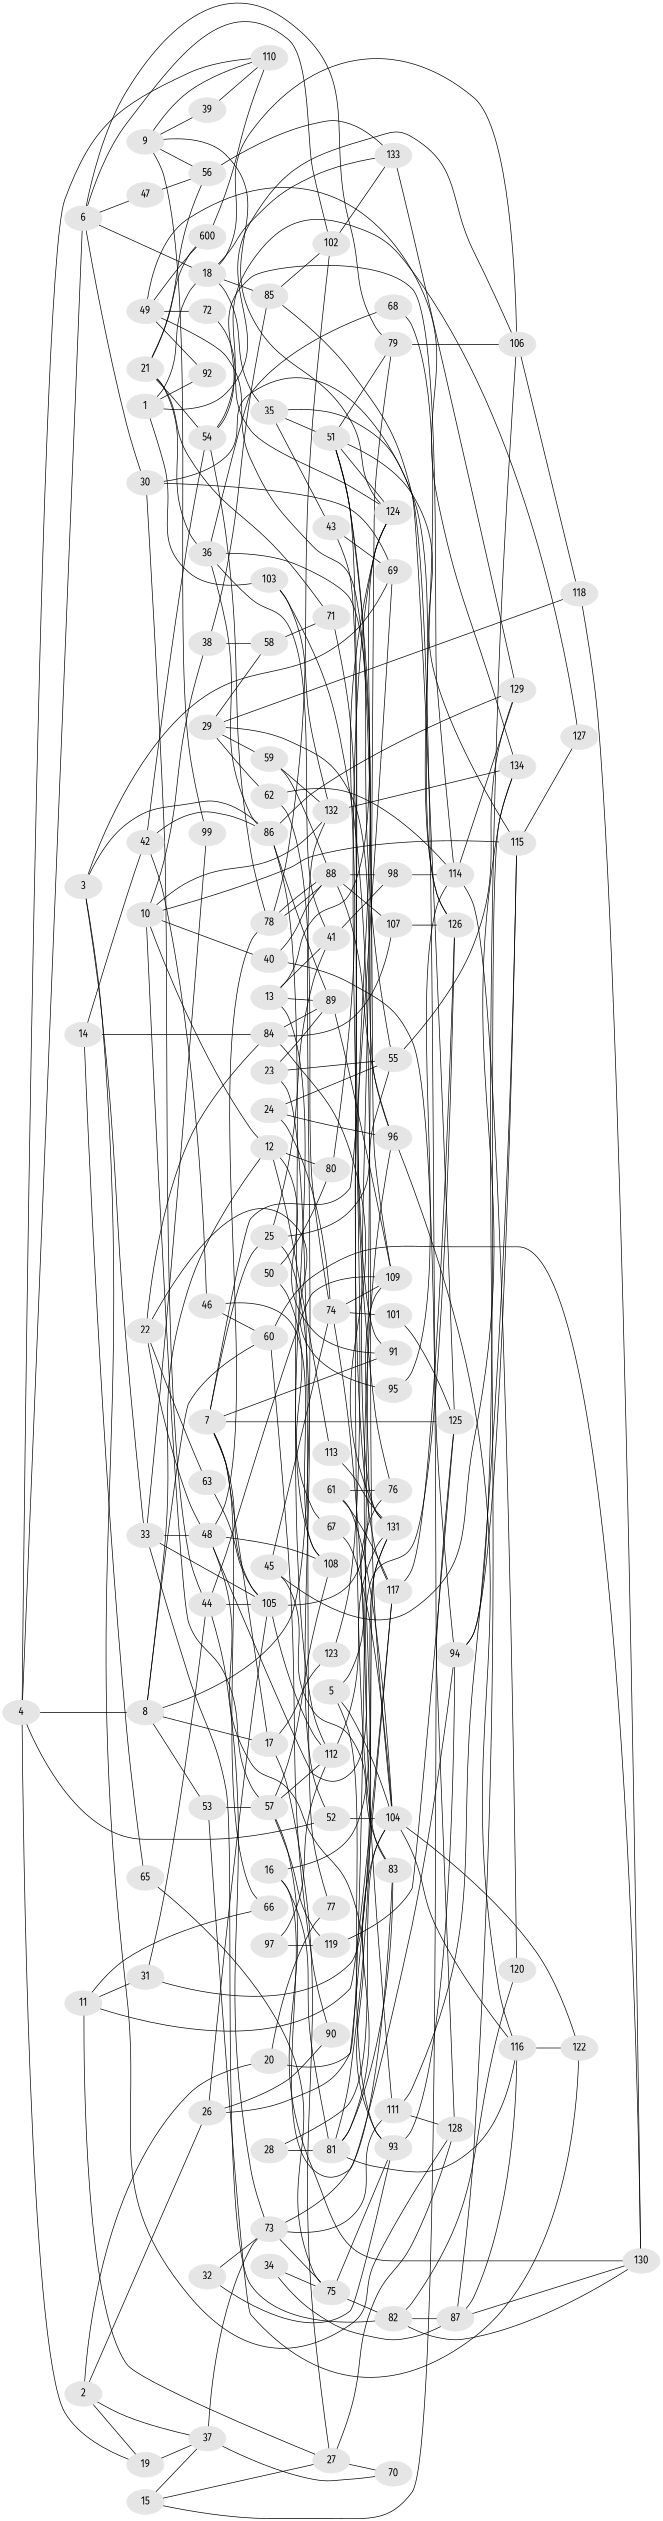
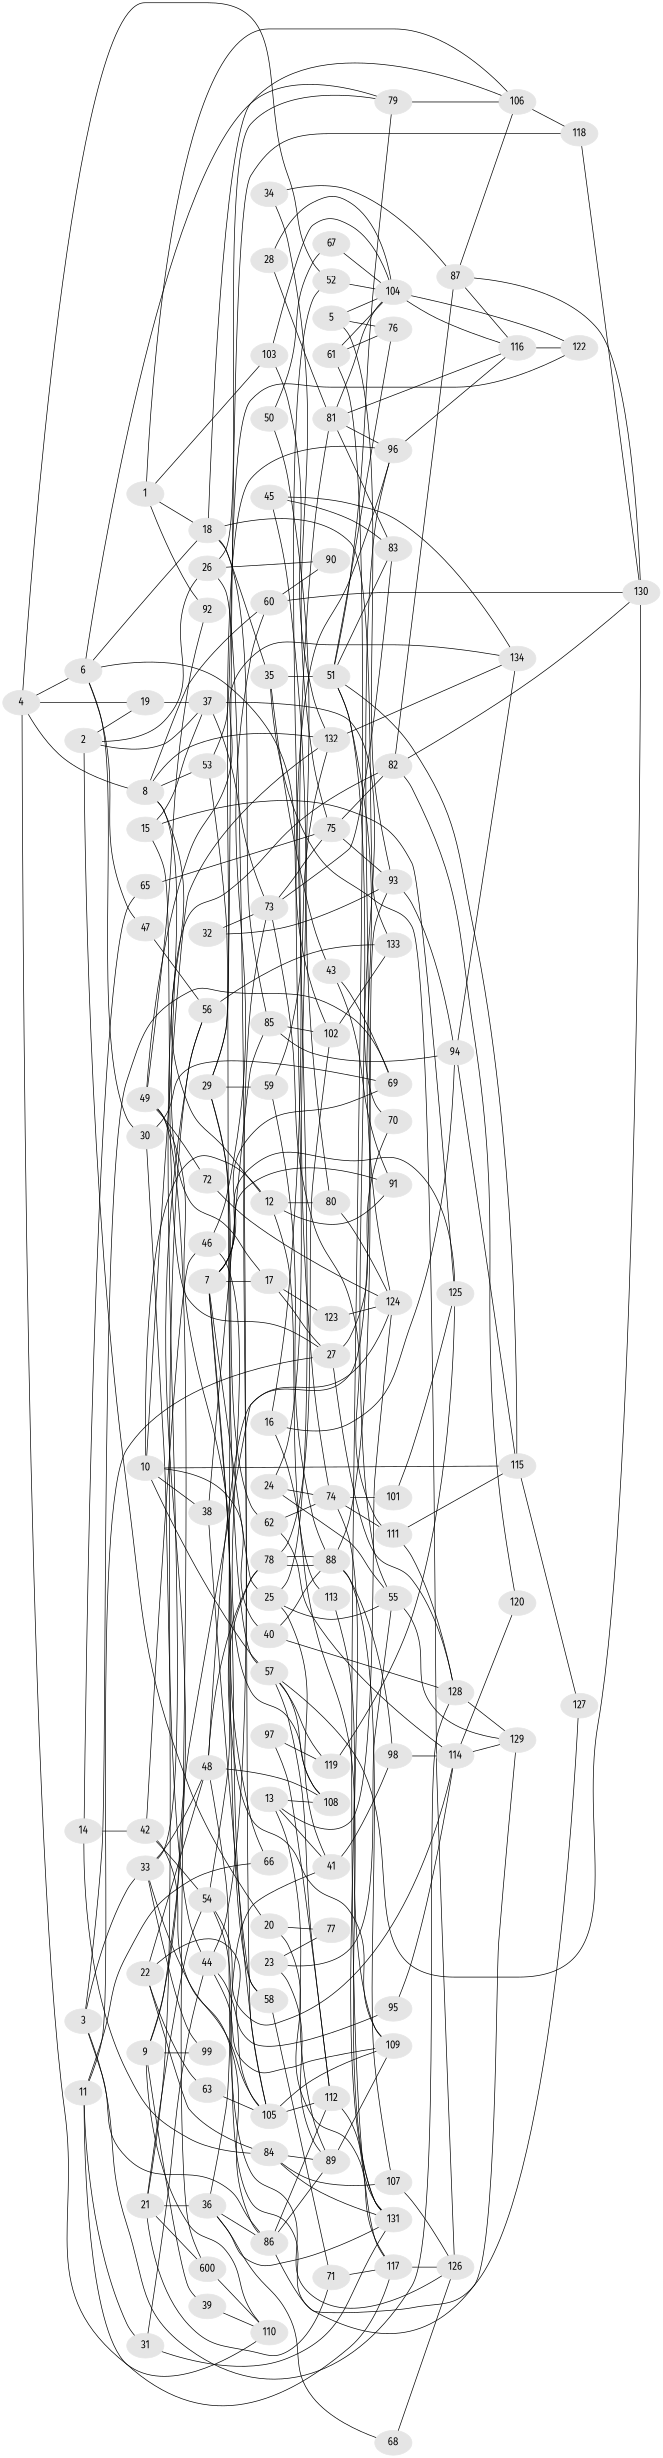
edge "133" -- "129": now "128" -- "129"
edge "30" -- "125": removed
